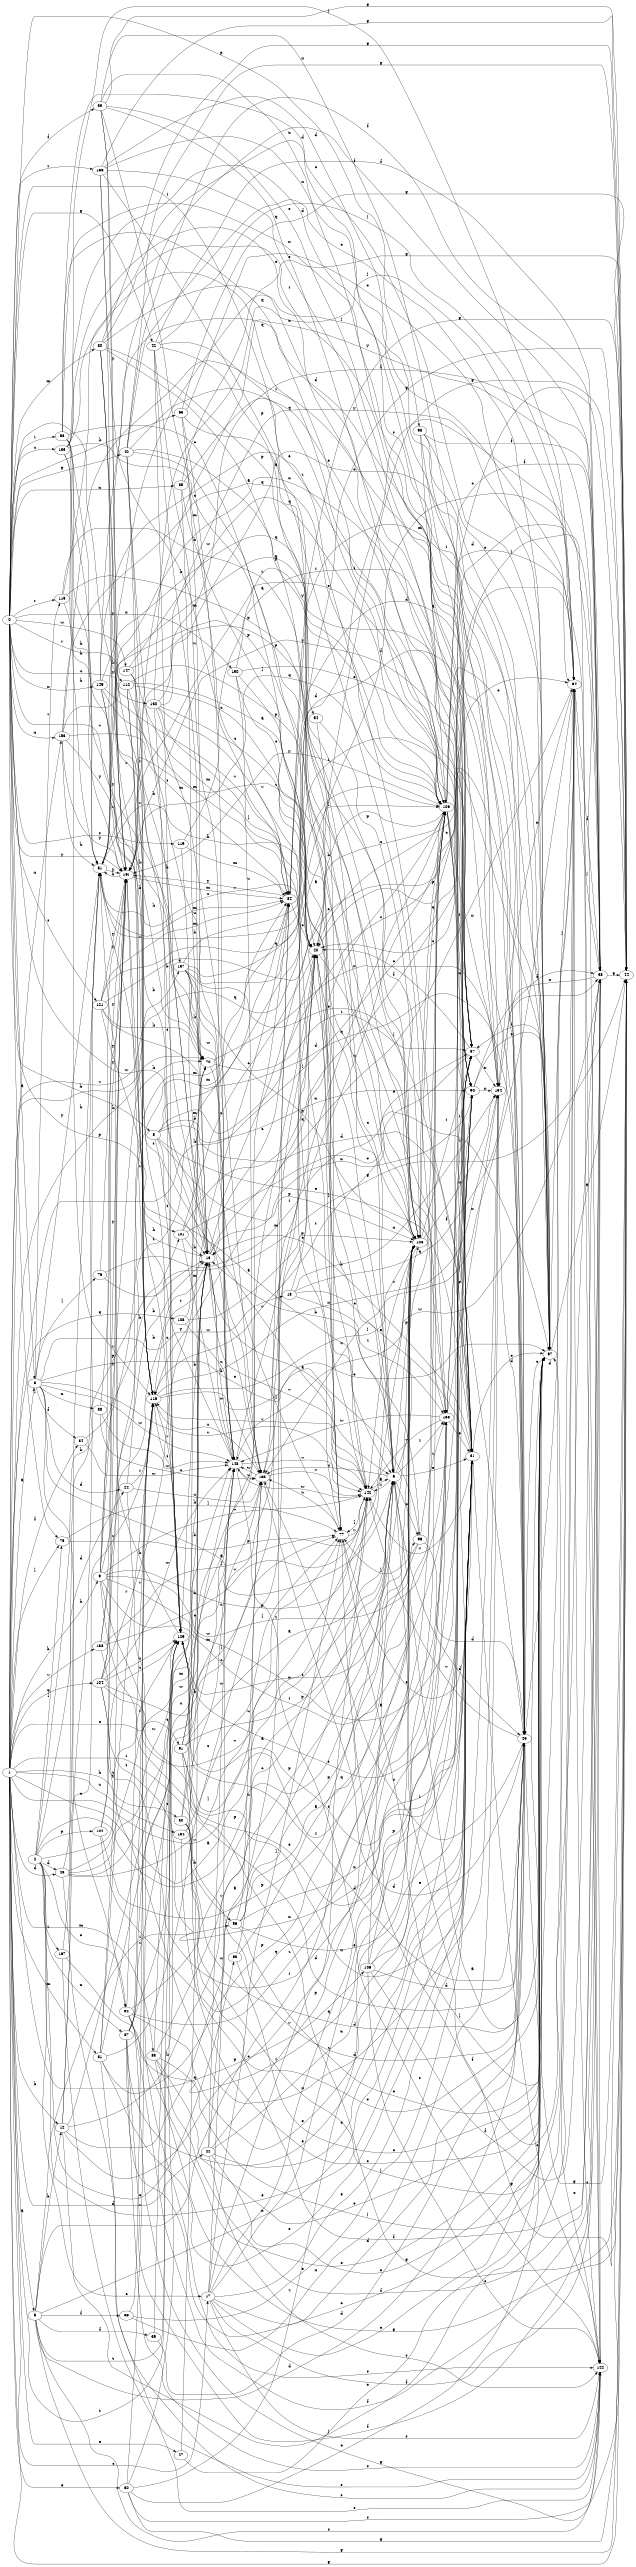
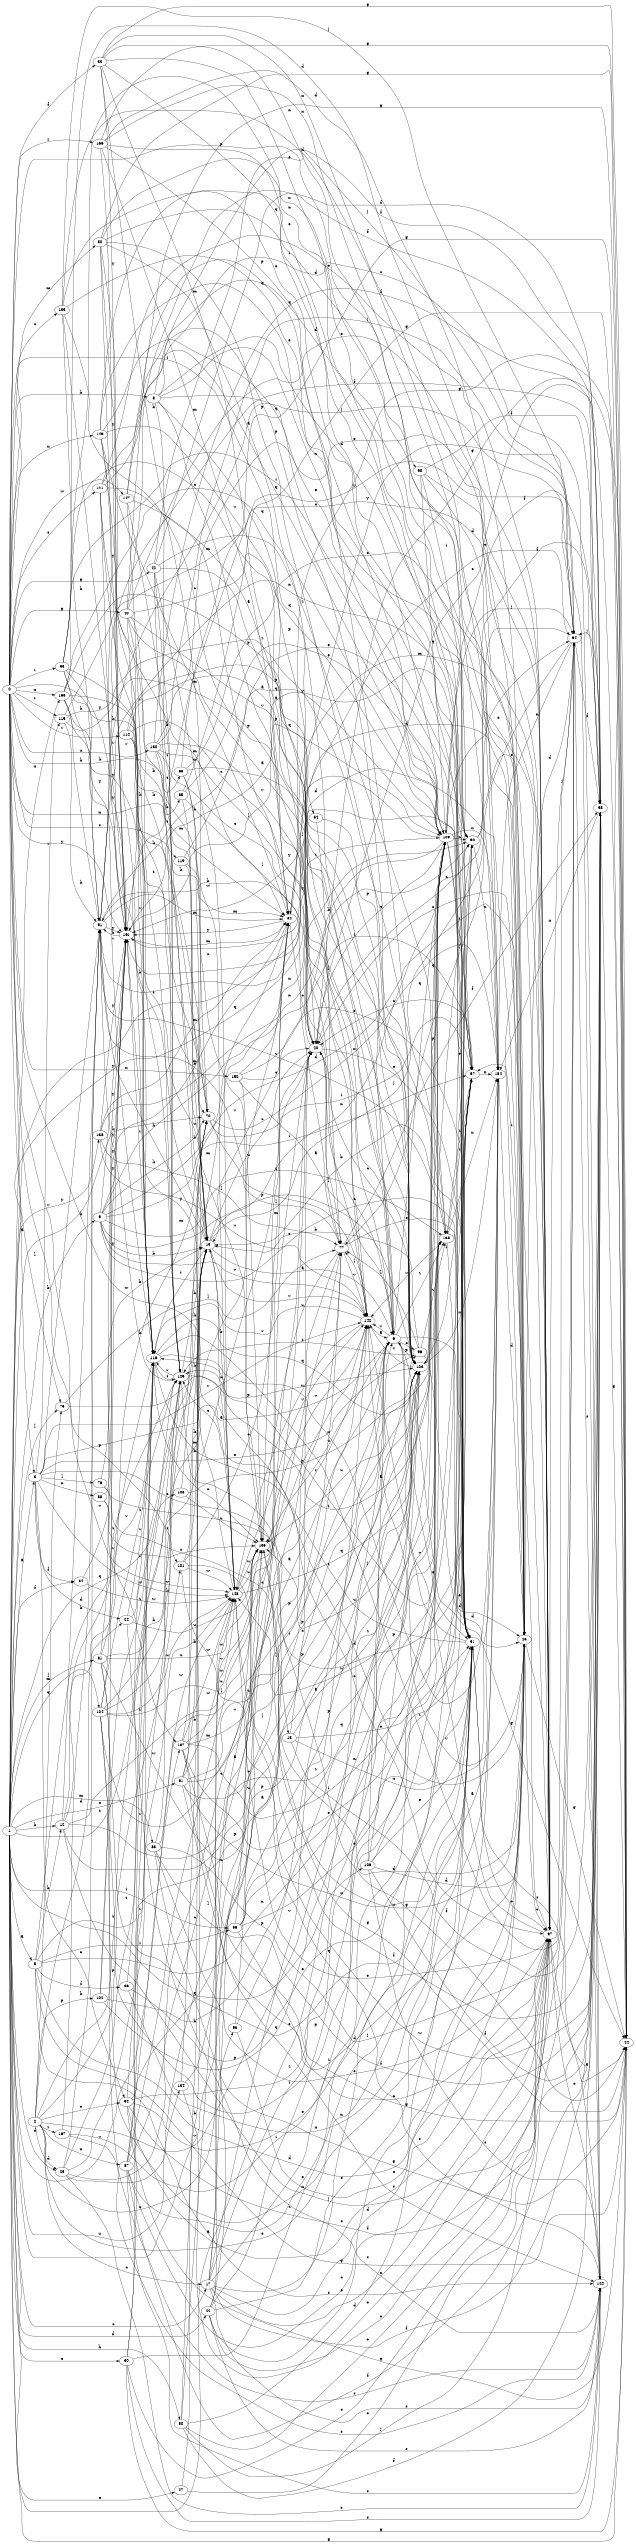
edge "53" -> "109": removed, label "q"
node "35": removed
